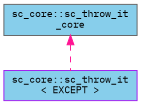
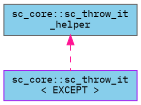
node "sc_core::sc_throw_it _core": label "sc_core::sc_throw_it _core" -> "sc_core::sc_throw_it _helper"
